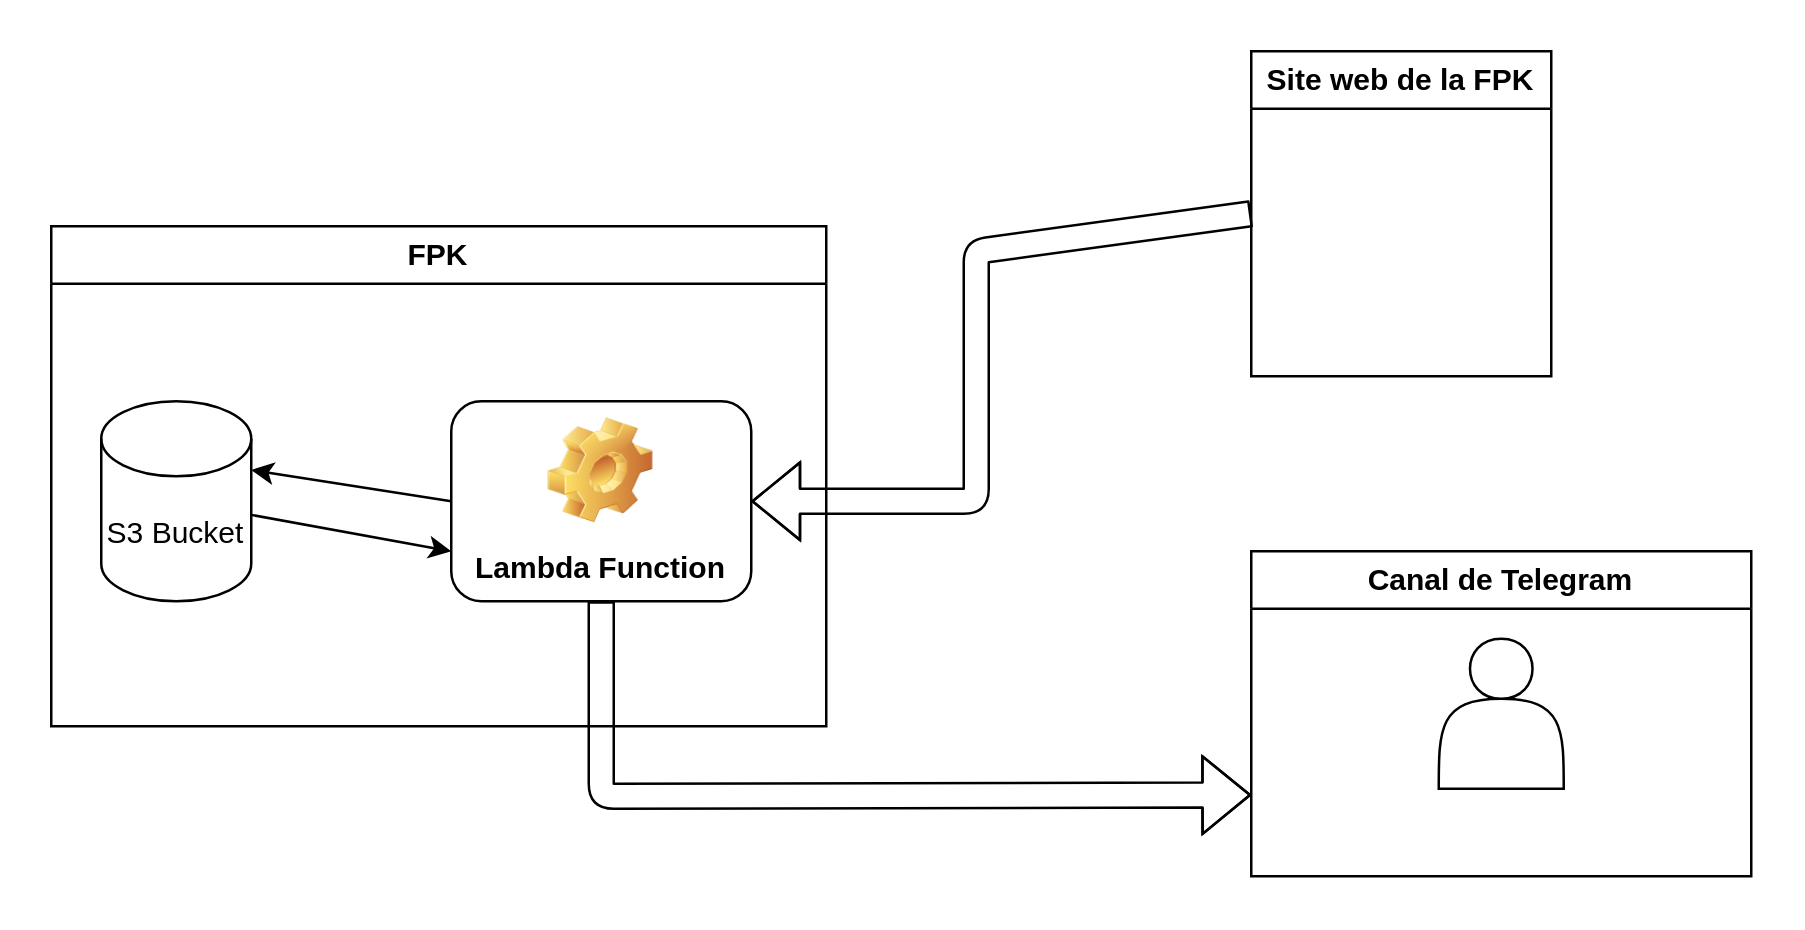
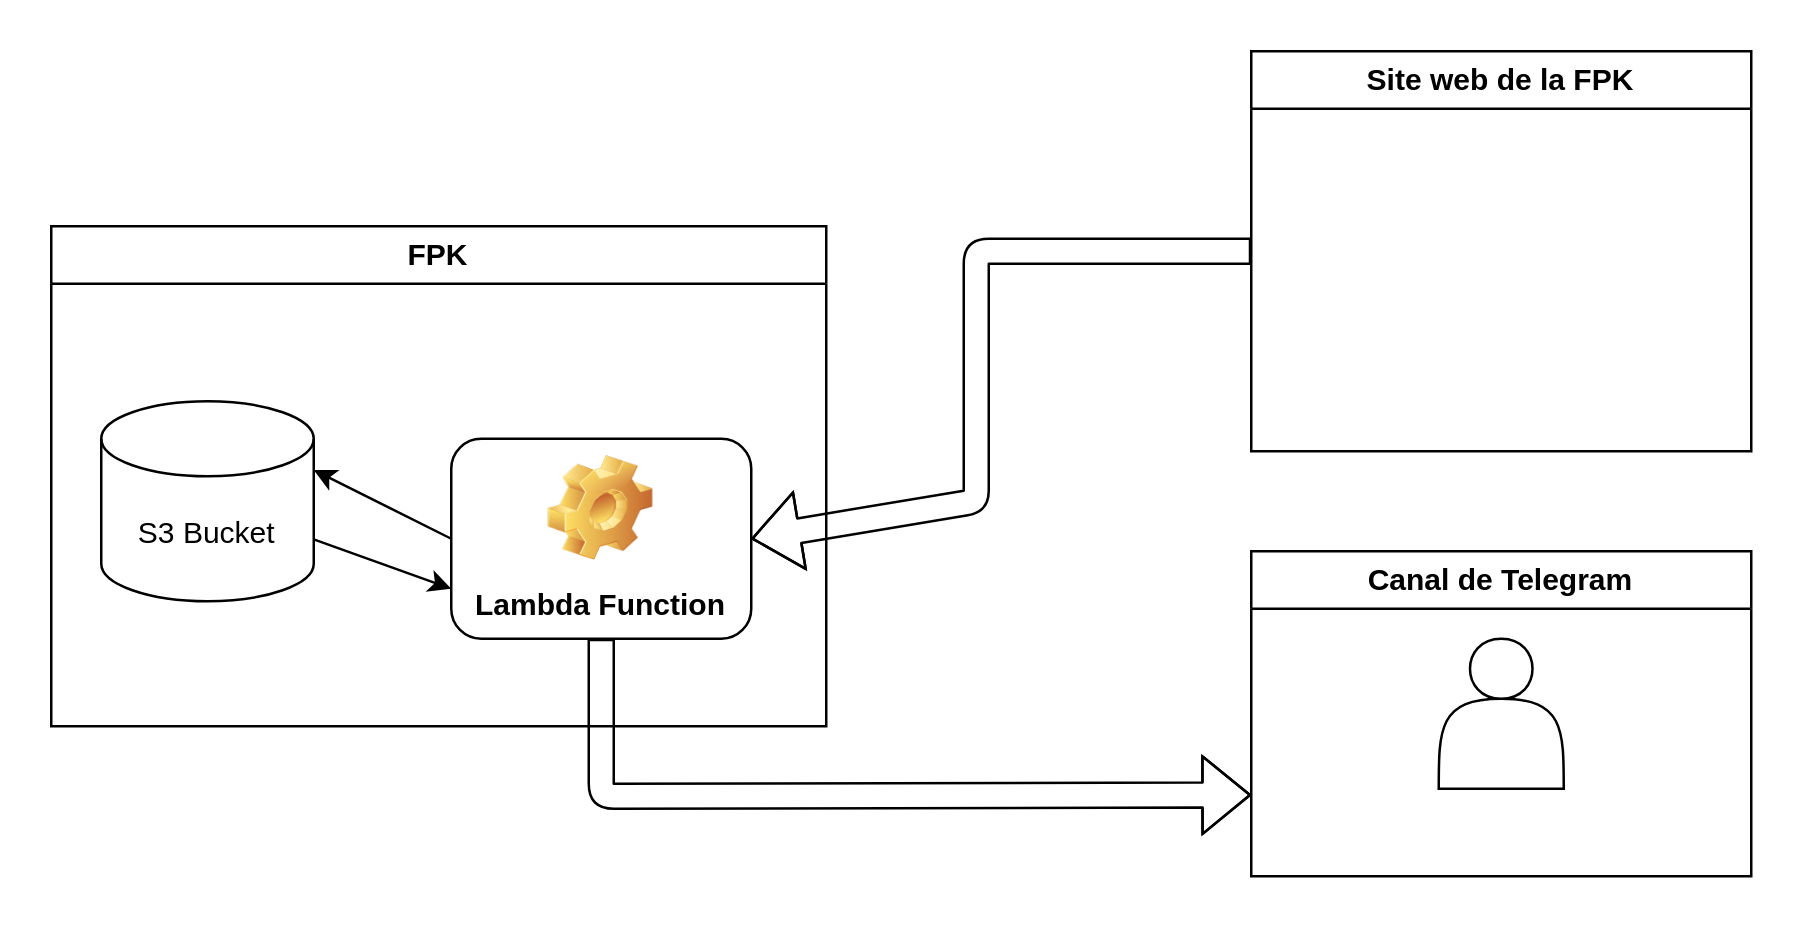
node "Site web de la FPK": size 300x325 -> 500x400
node "S3 Bucket": size 150x200 -> 213x200
node "Lambda Function": moved (601, 501) -> (601, 539)
